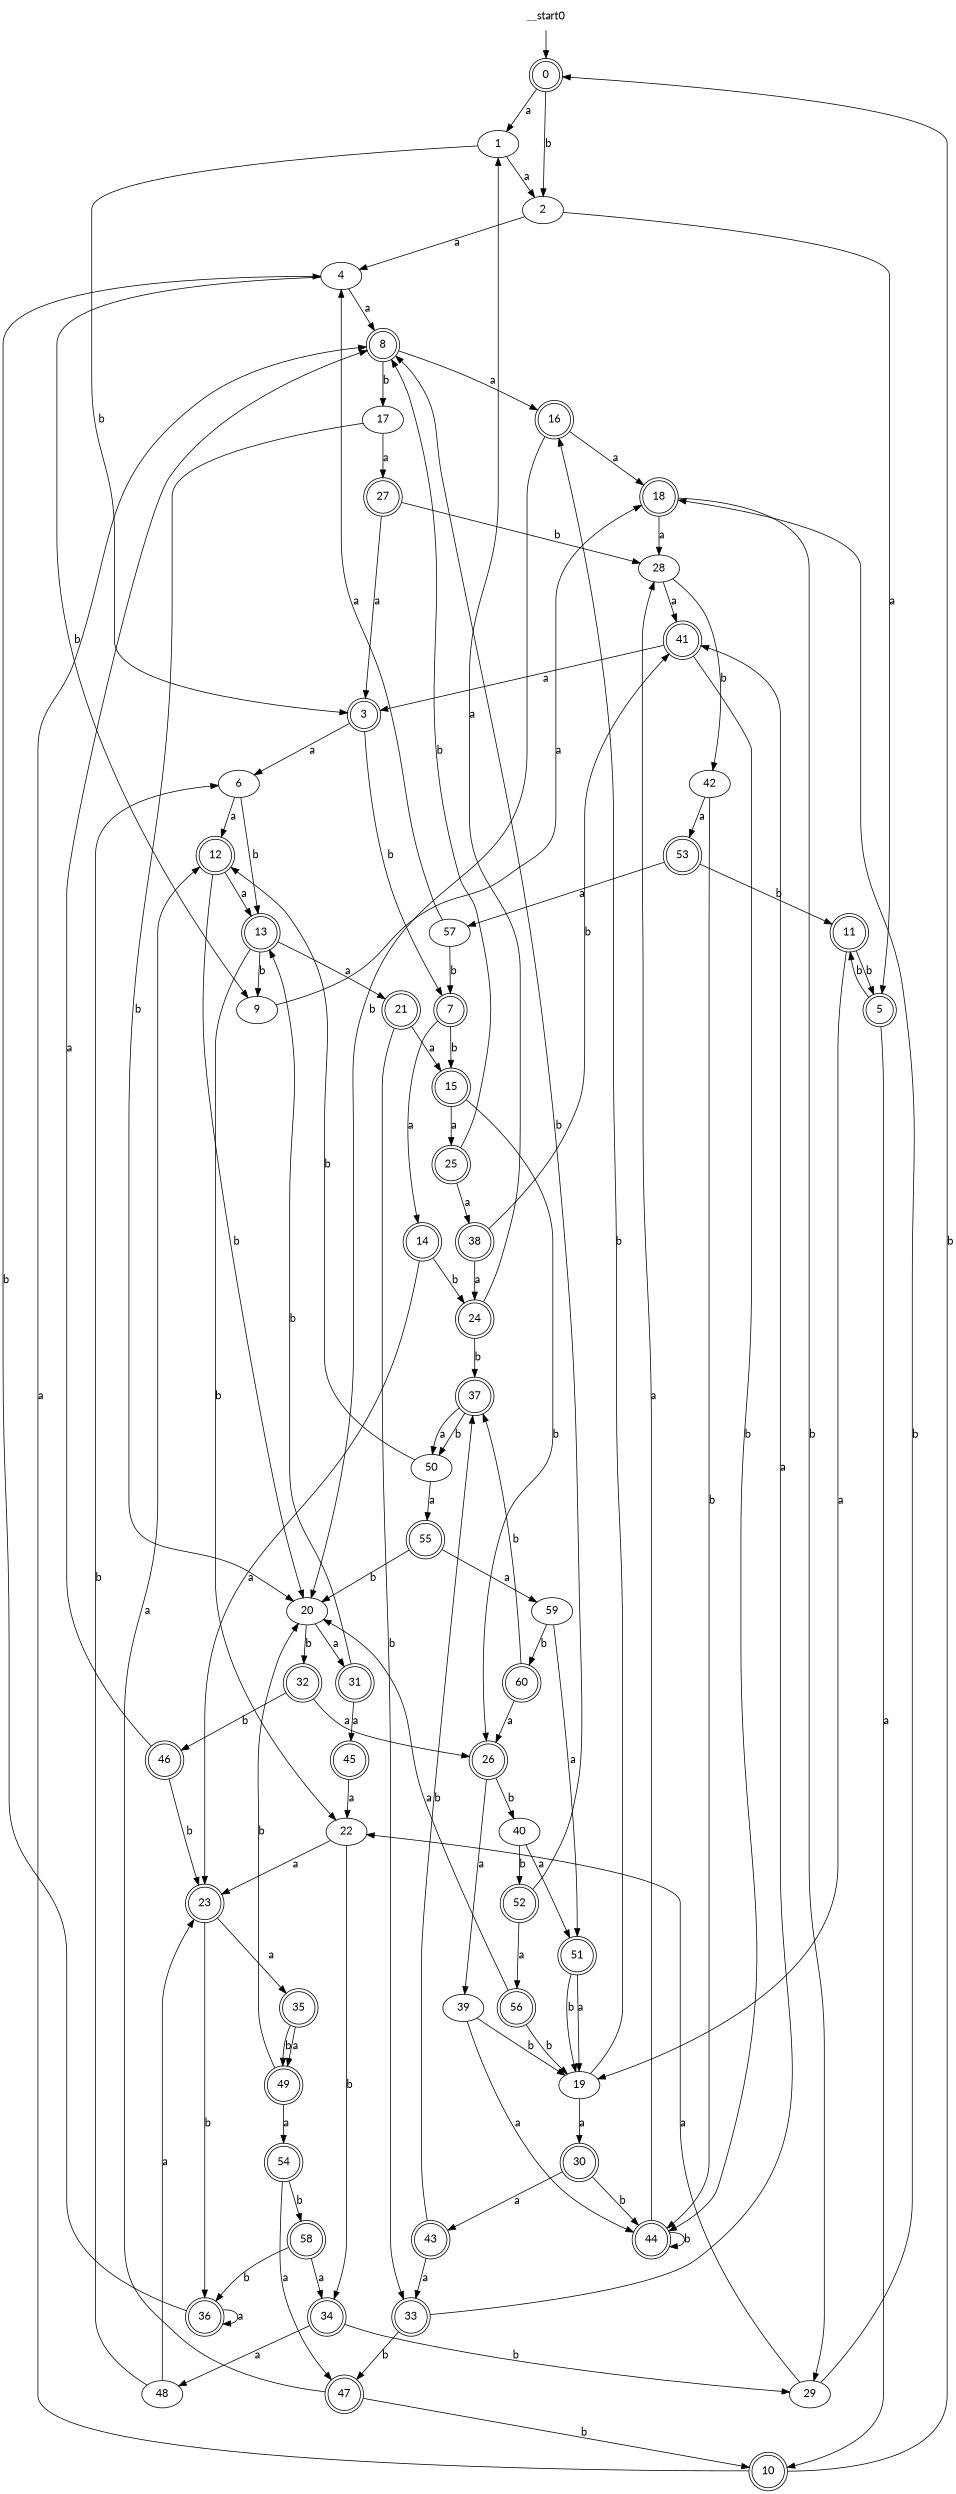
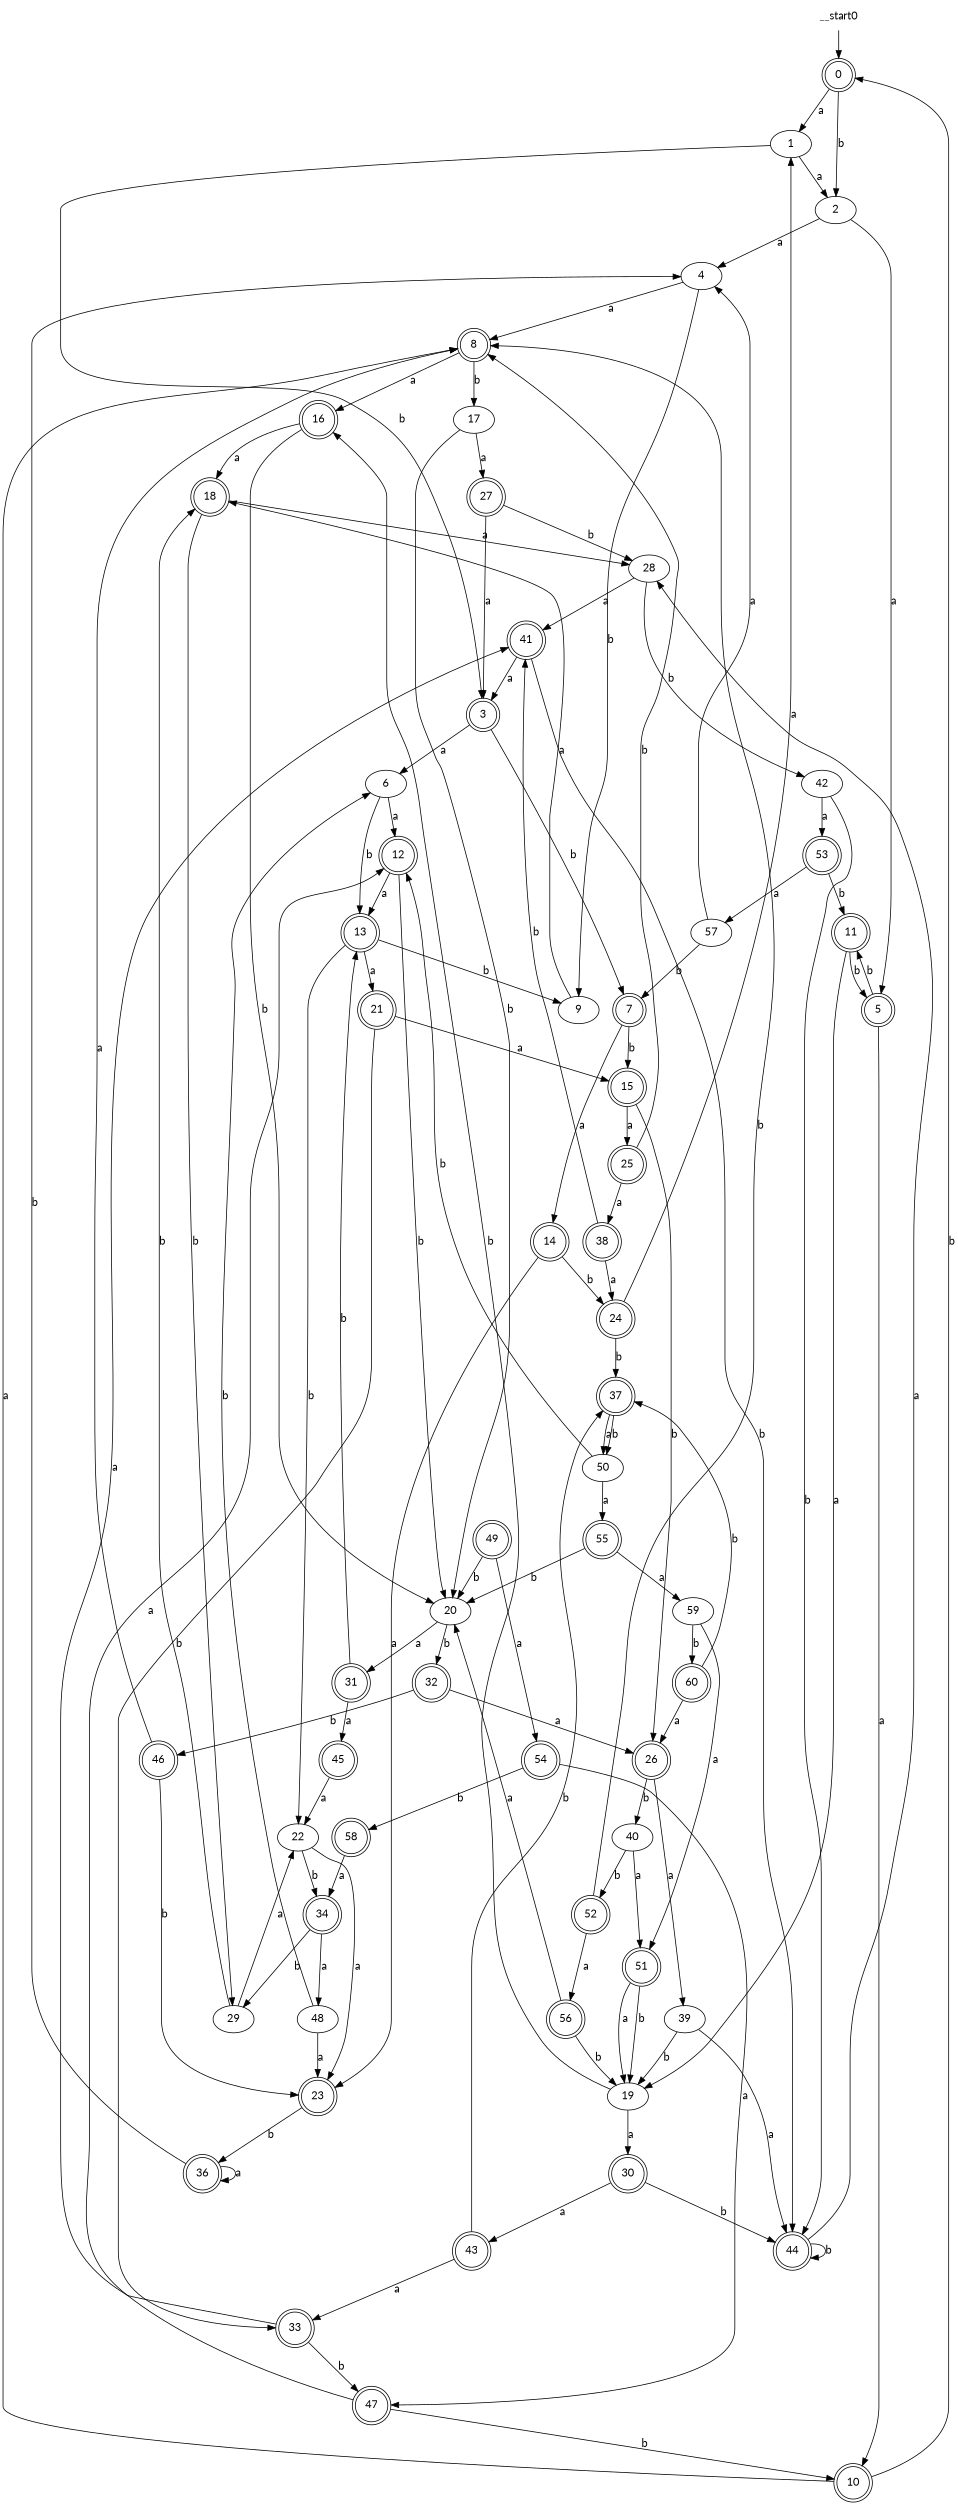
node "35": removed
edge "58" -> "36": removed, label "b"
